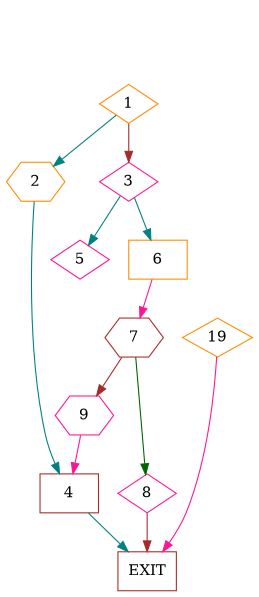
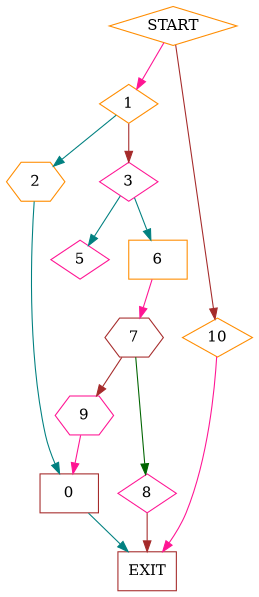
node "START": added
node "19": label "19" -> "10"
node "4": label "4" -> "0"
